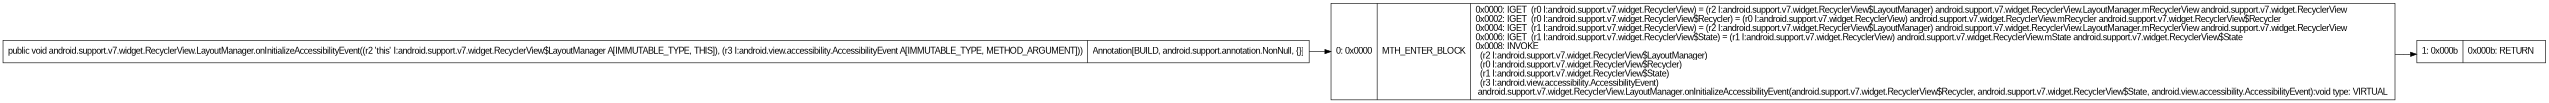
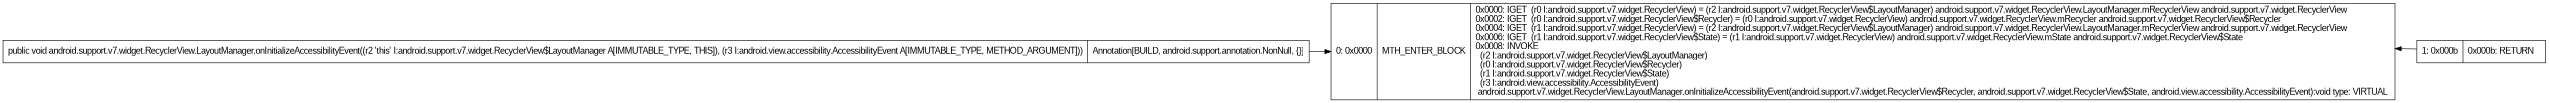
edge "0: 0x0000" -> "1: 0x000b": reversed
